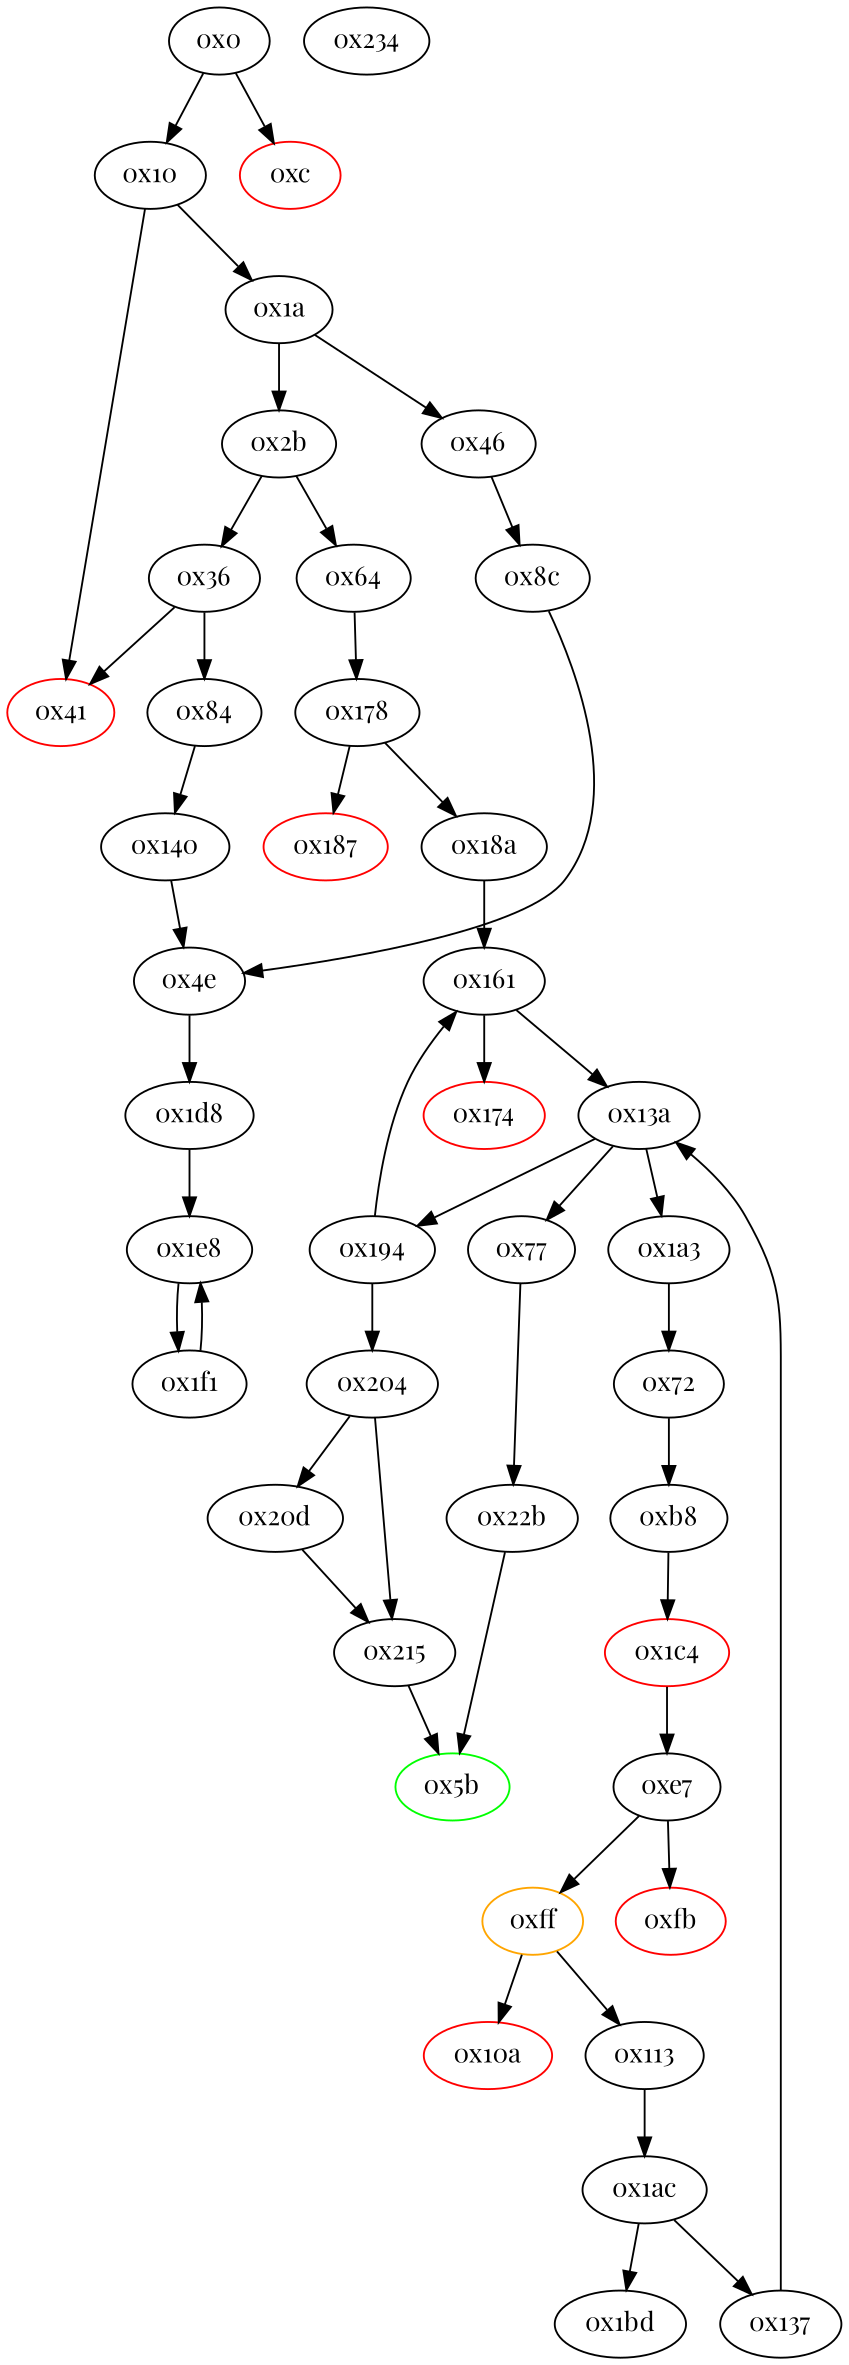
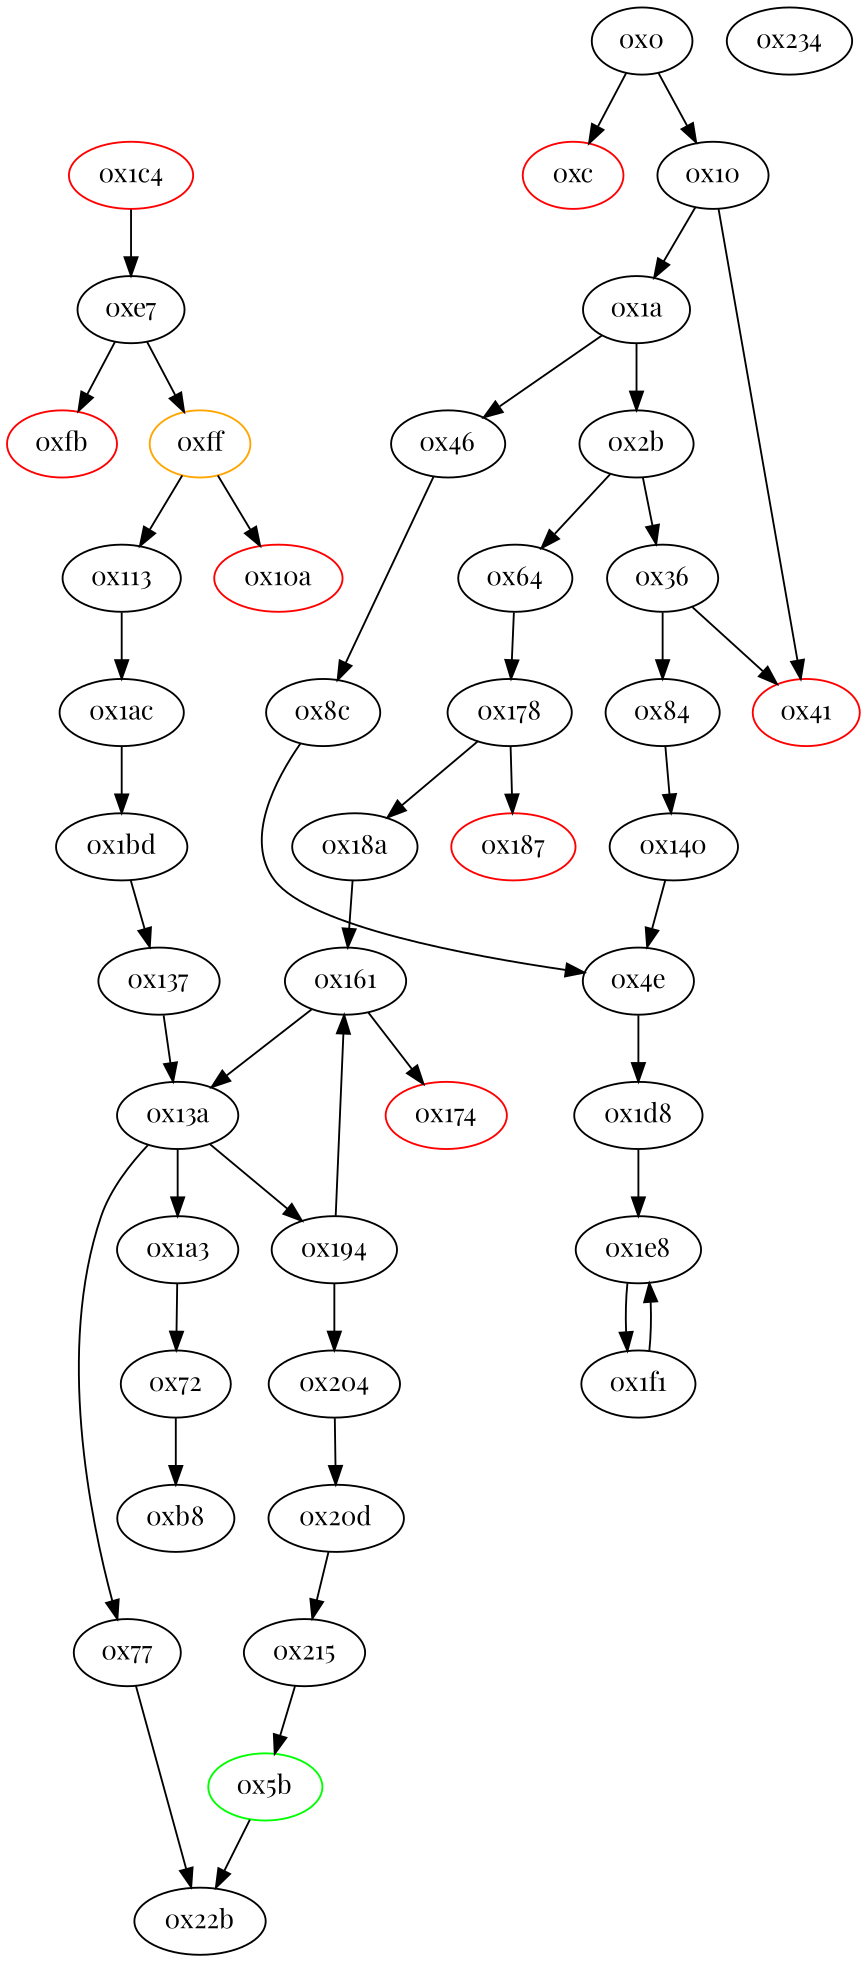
edge "0x204" -> "0x215": removed
edge "0xb8" -> "0x1c4": removed
edge "0x22b" -> "0x5b": reversed
edge "0x1ac" -> "0x137": now "0x1bd" -> "0x137"
